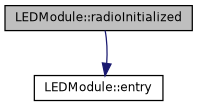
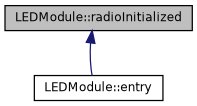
edge "LEDModule::radioInitialized" -> "LEDModule::entry": reversed
